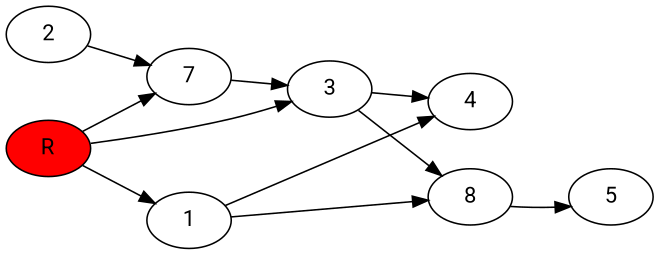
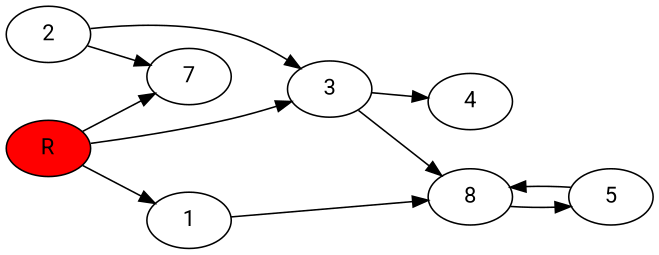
edge "7" -> "3": now "2" -> "3"
edge "1" -> "4": removed
edge "5" -> "8": added
